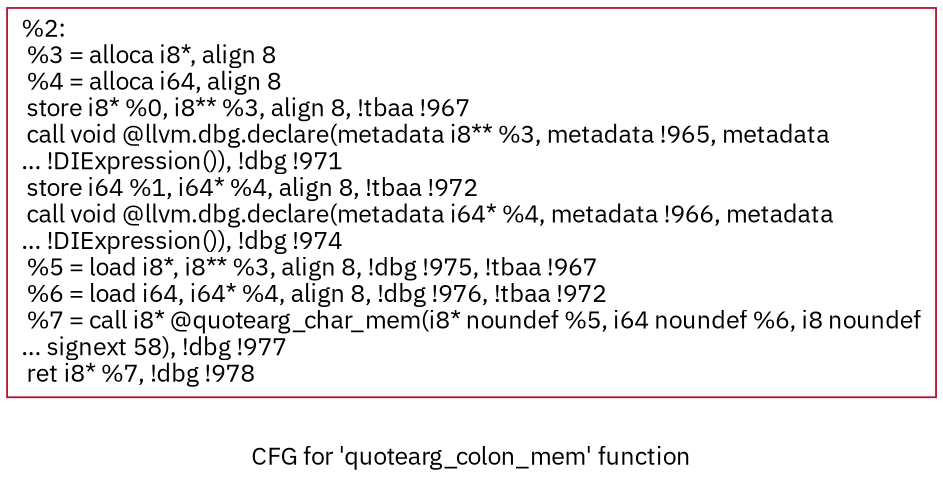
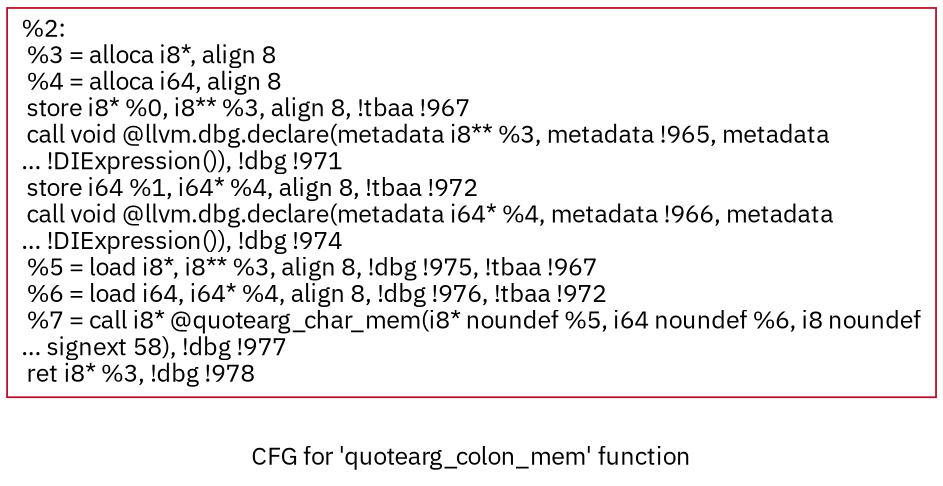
node "%2:": text "ret i8* %7, !dbg !978" -> "ret i8* %3, !dbg !978"
